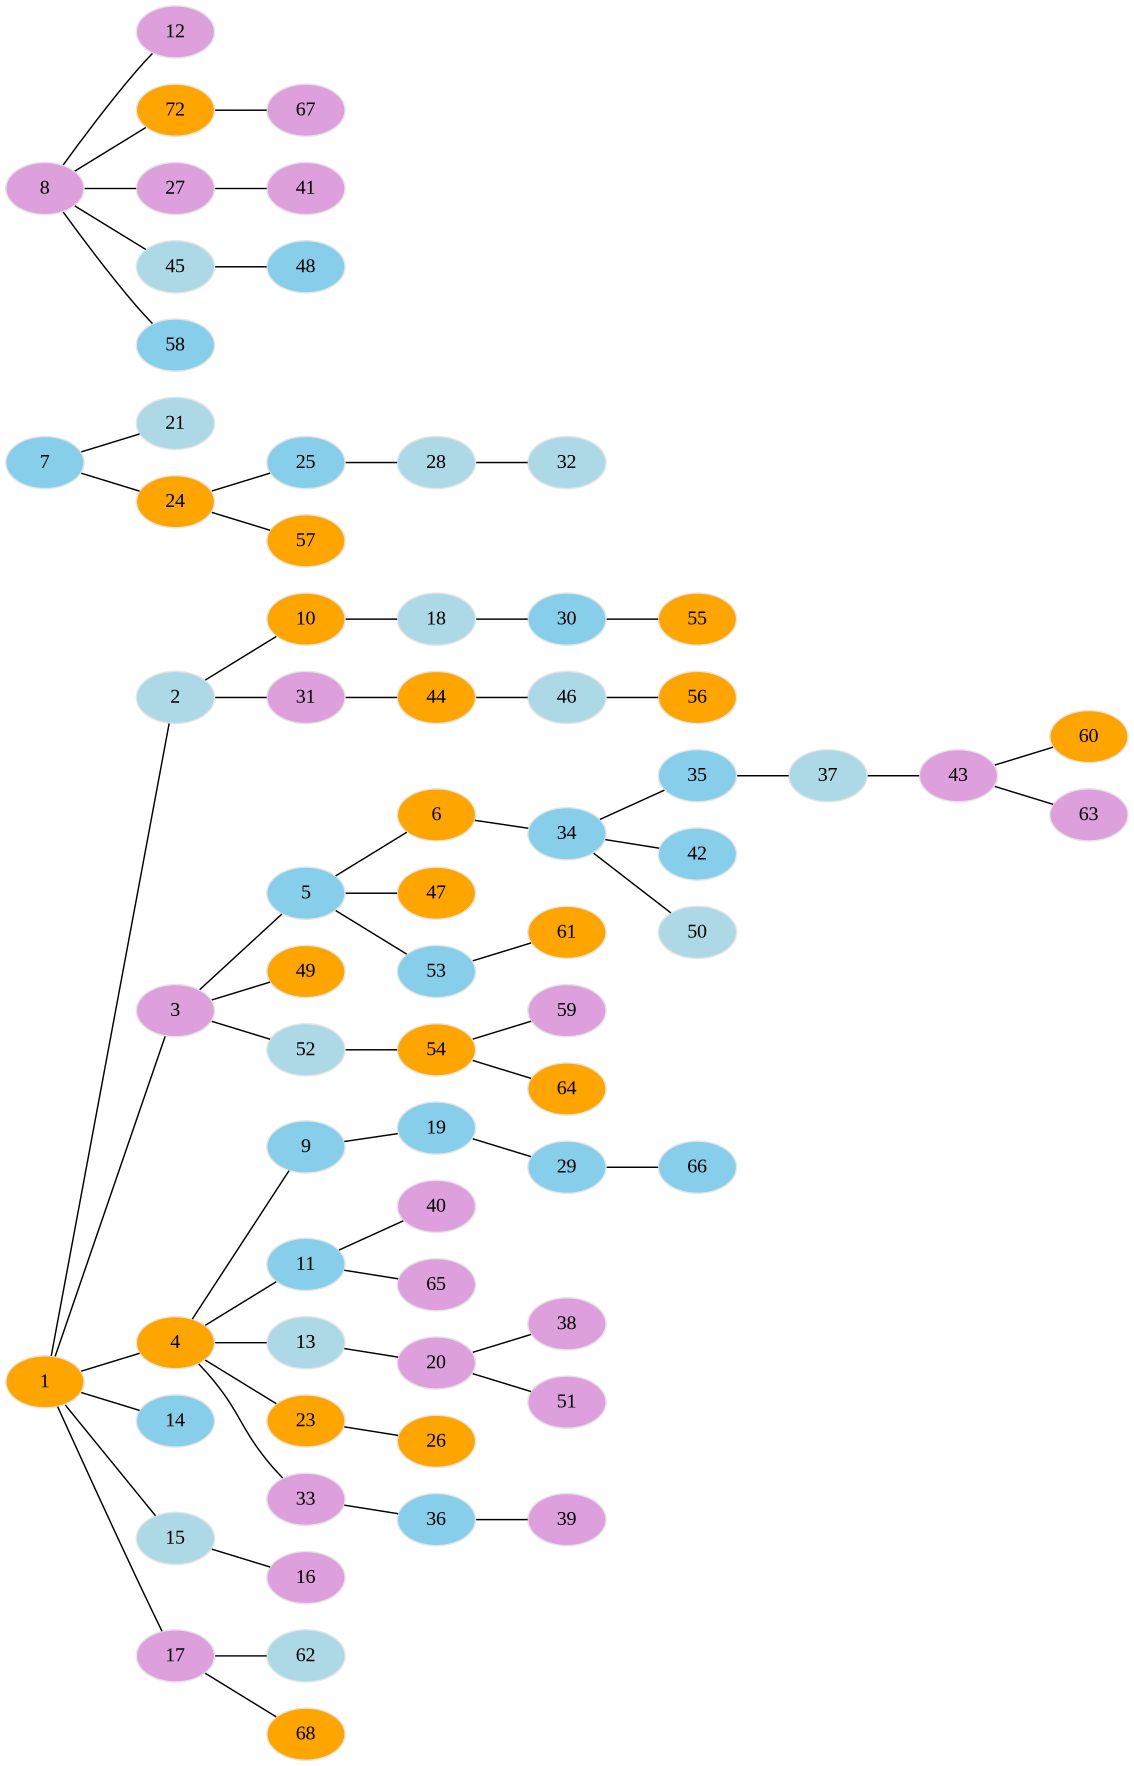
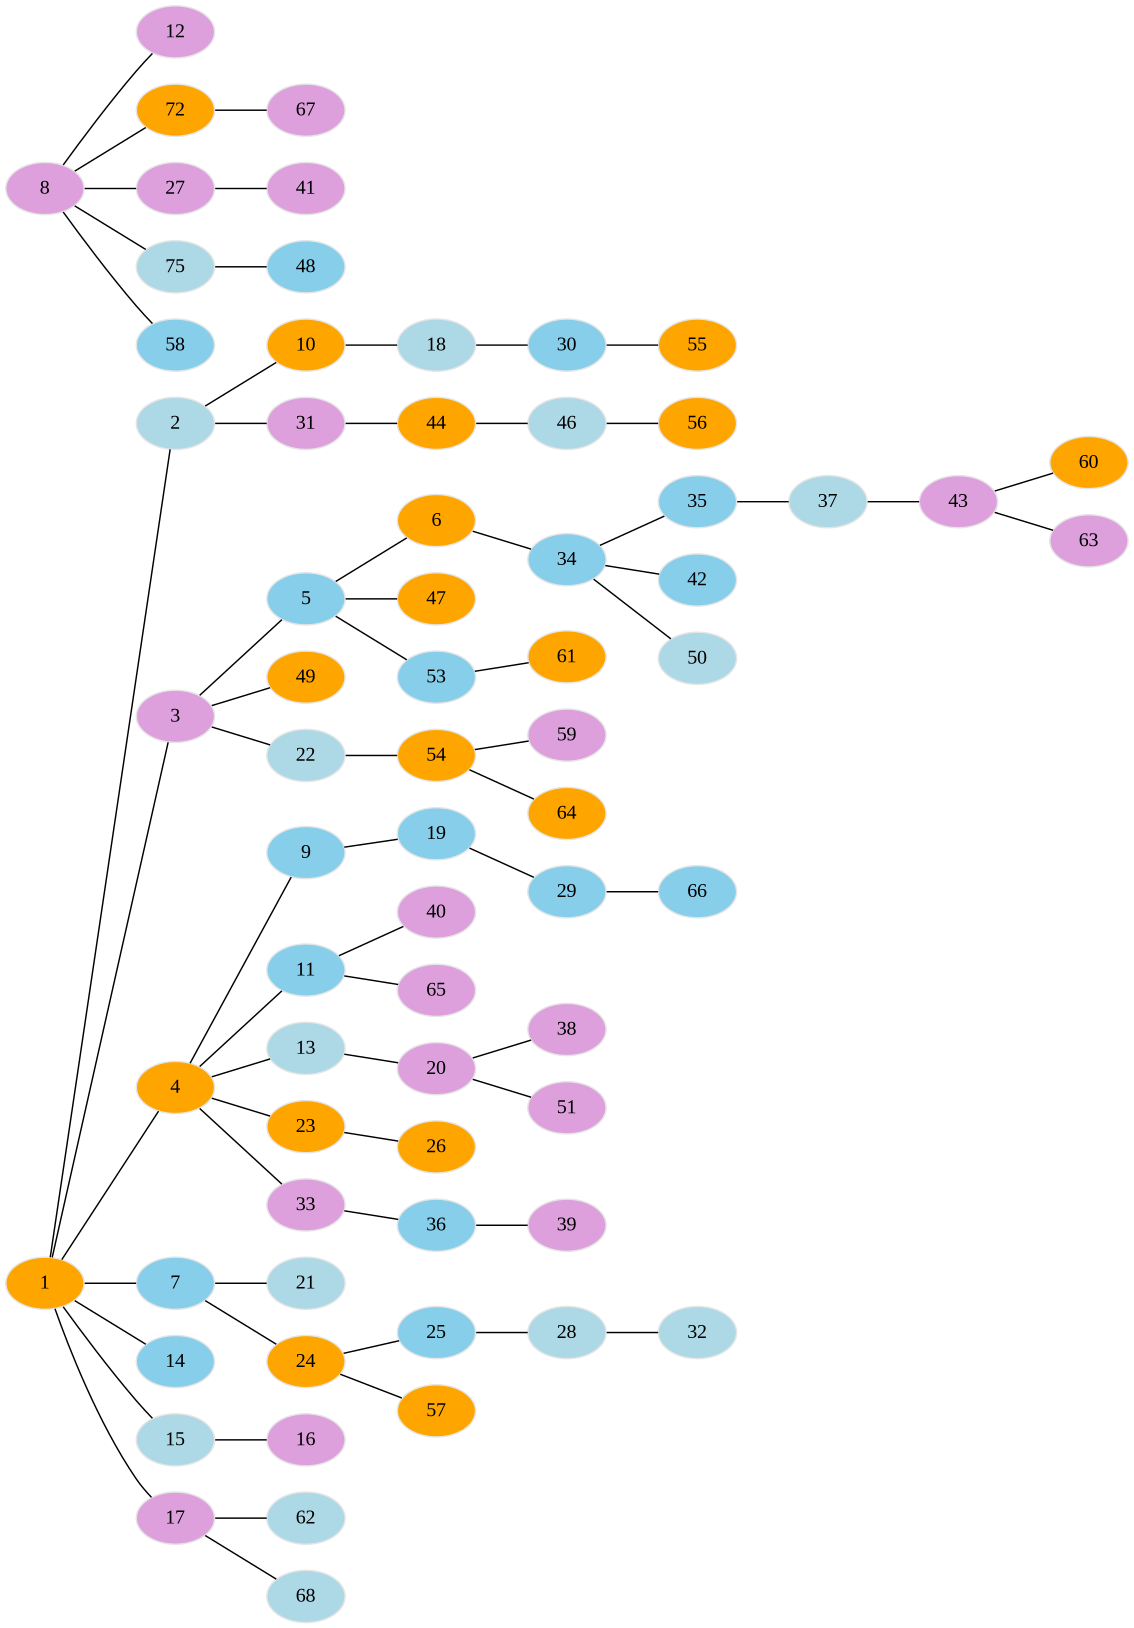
node "45": label "45" -> "75"
node "52": label "52" -> "22"
edge "1" -- "7": added
node "68": fillcolor orange -> lightblue
